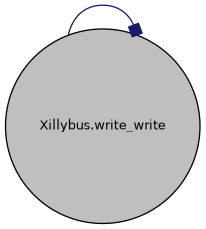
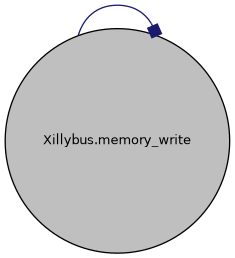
node "Xillybus.write_write": label "Xillybus.write_write" -> "Xillybus.memory_write"
